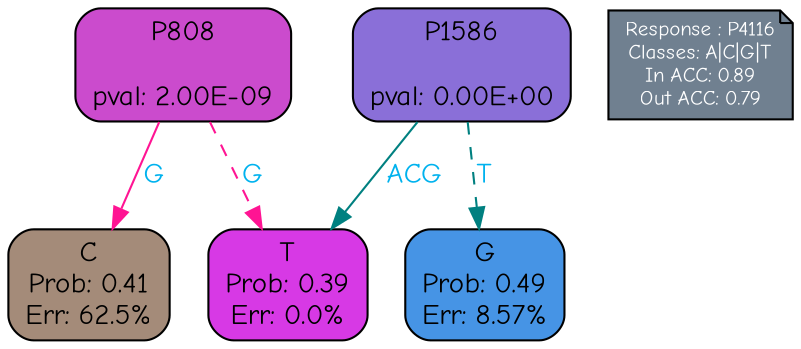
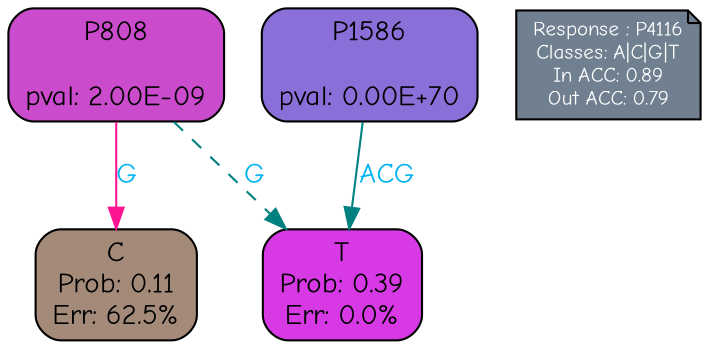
node "P1586 pval: 0.00E+00": label "P1586 pval: 0.00E+00" -> "P1586 pval: 0.00E+70"
edge "P808 pval: 2.00E-09" -> "T Prob: 0.39 Err: 0.0%": color deeppink -> teal
node "C Prob: 0.41 Err: 62.5%": label "C Prob: 0.41 Err: 62.5%" -> "C Prob: 0.11 Err: 62.5%"
node "G Prob: 0.49 Err: 8.57%": removed
